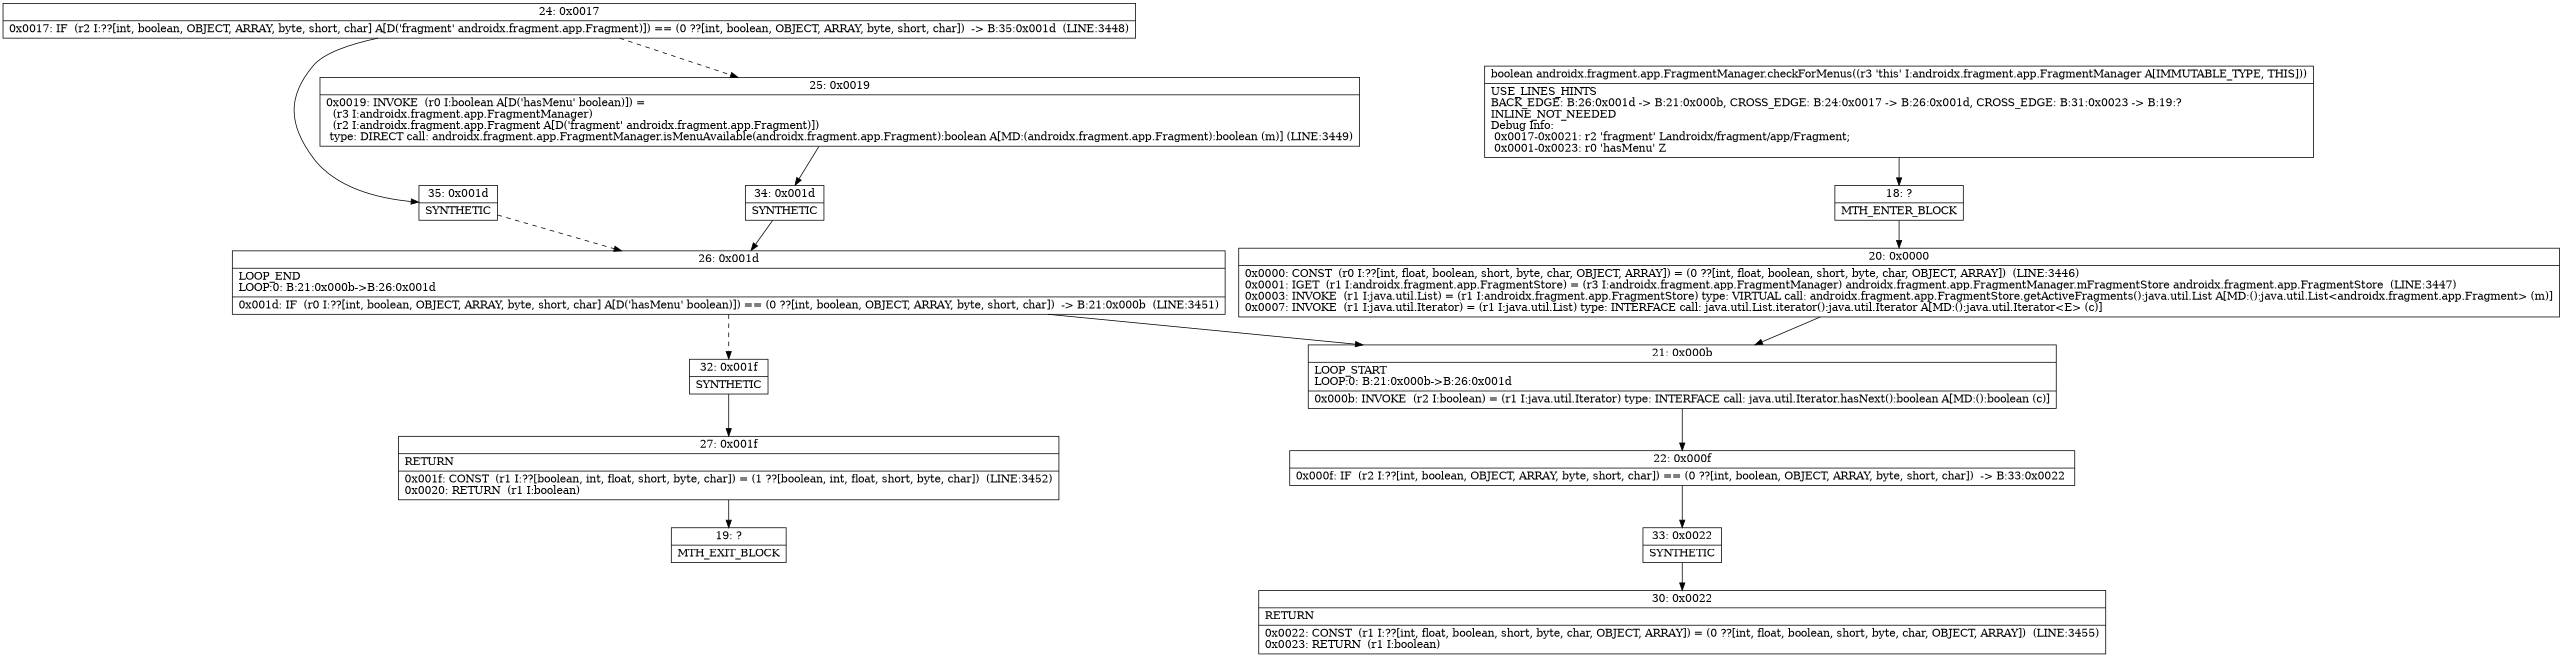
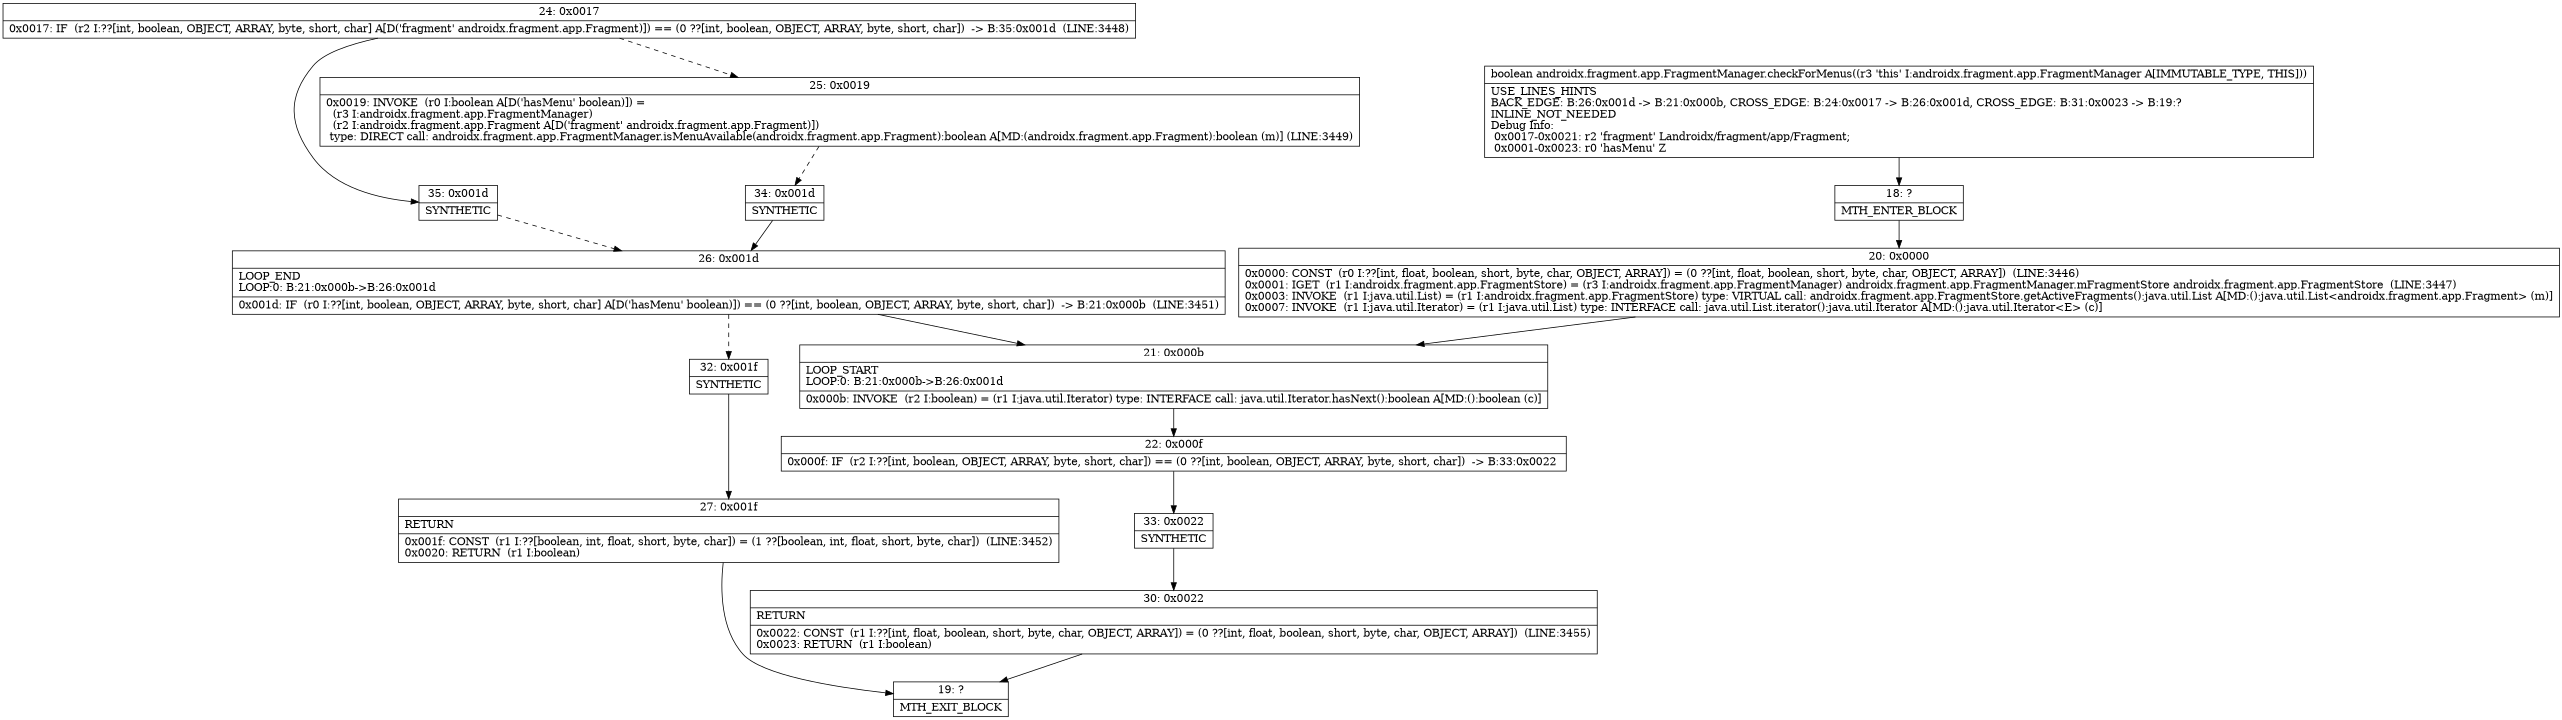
edge "25: 0x0019" -> "34: 0x001d": style solid -> dashed
edge "30: 0x0022" -> "19: ?": added
